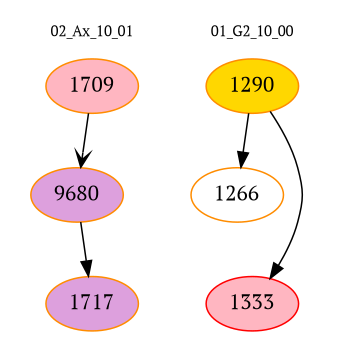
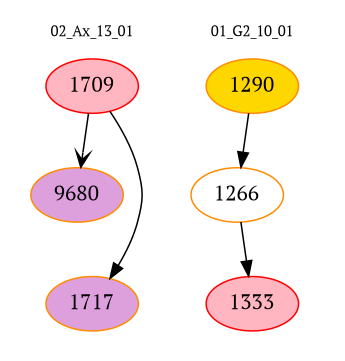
cluster "02_Ax_10_01": label "02_Ax_10_01" -> "02_Ax_13_01"
cluster "01_G2_10_00": label "01_G2_10_00" -> "01_G2_10_01"
node "1709": color darkorange -> red
edge "1290" -> "1333": now "1266" -> "1333"
edge "9680" -> "1717": now "1709" -> "1717"
